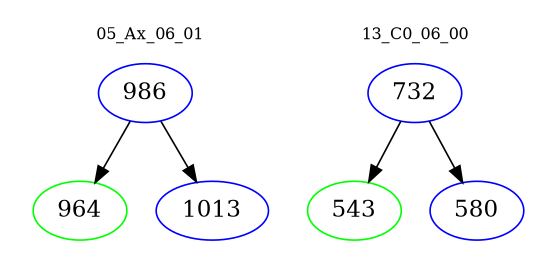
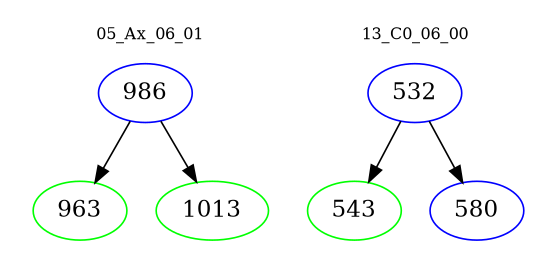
node "732": label "732" -> "532"
node "964": label "964" -> "963"
node "1013": color blue -> green
